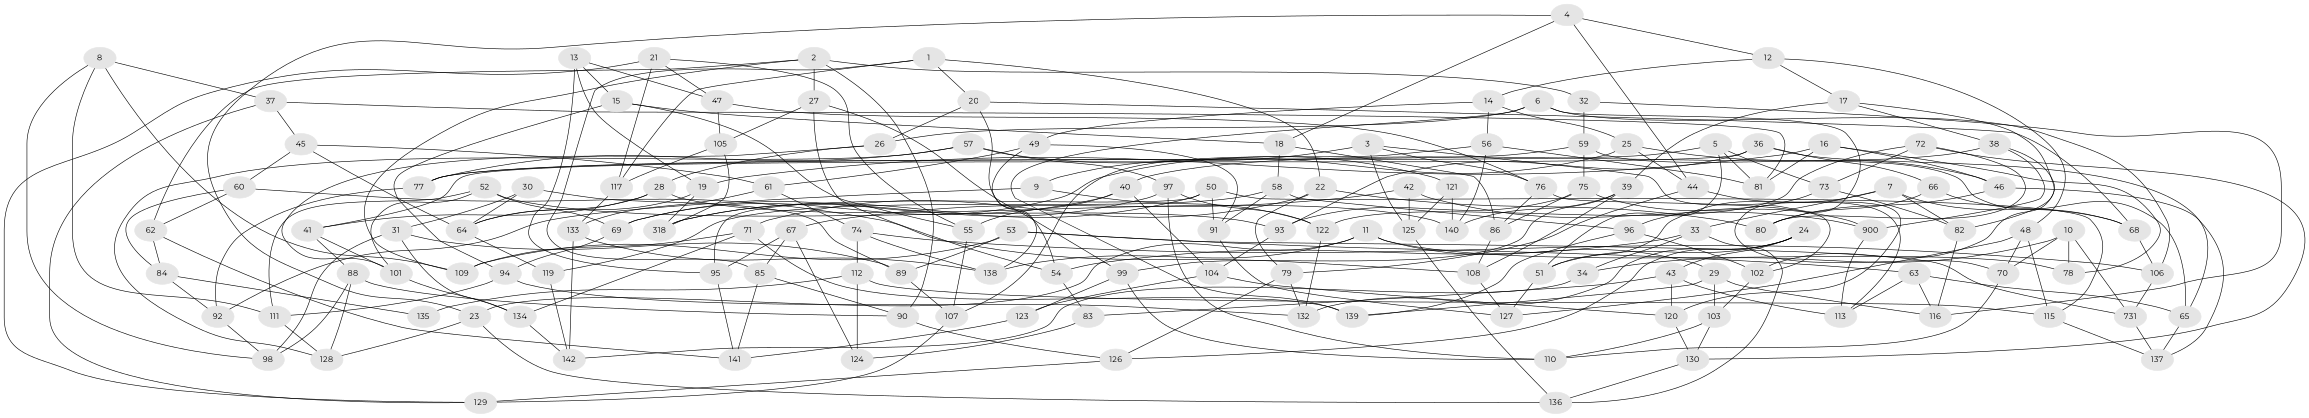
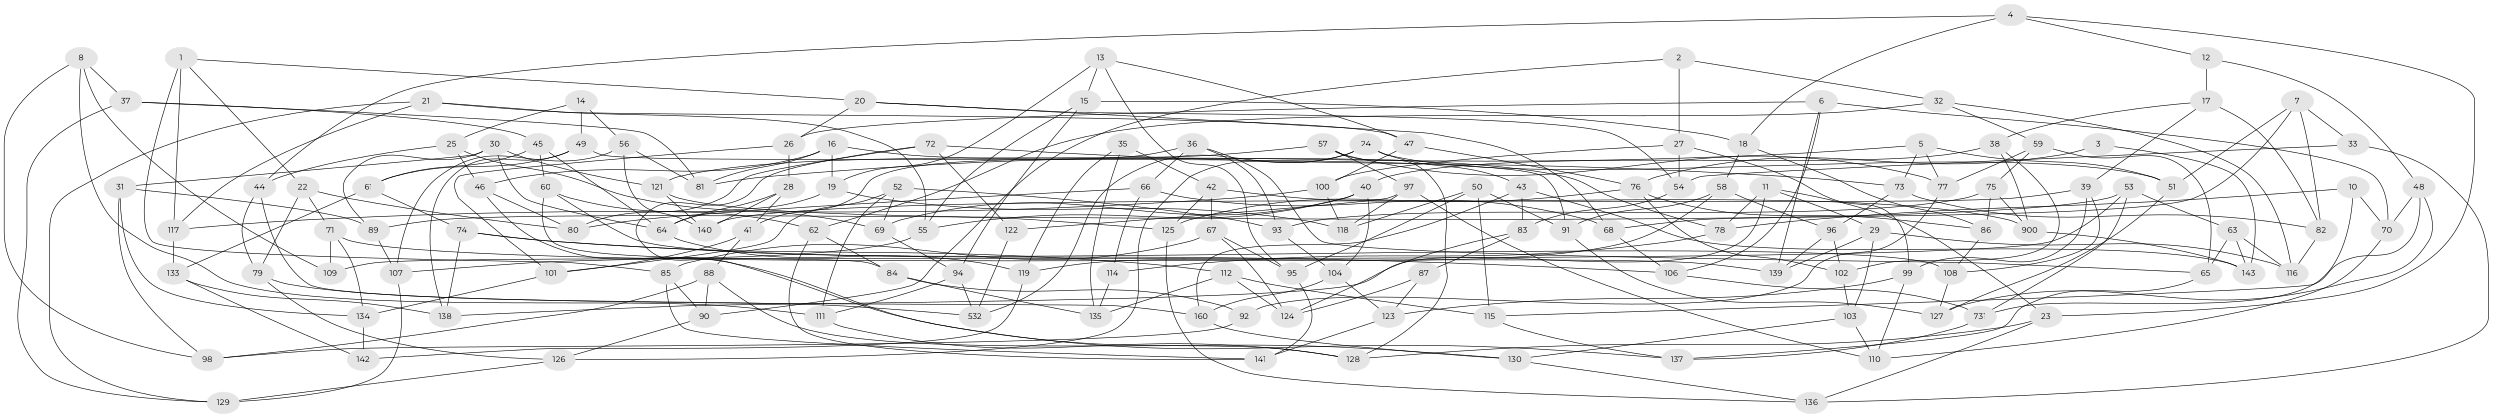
edge "12" -- "14": removed
edge "2" -- "62": now "32" -- "62"
edge "2" -- "109": removed
node "105": label "105" -> "100"
node "35": added
edge "30" -- "121": added
node "9": removed
edge "3" -- "125": now "76" -- "125"
node "318": label "318" -> "118"
node "114": added
node "87": added
node "34": removed
node "132": label "132" -> "532"
node "120": label "120" -> "160"
node "113": label "113" -> "143"
